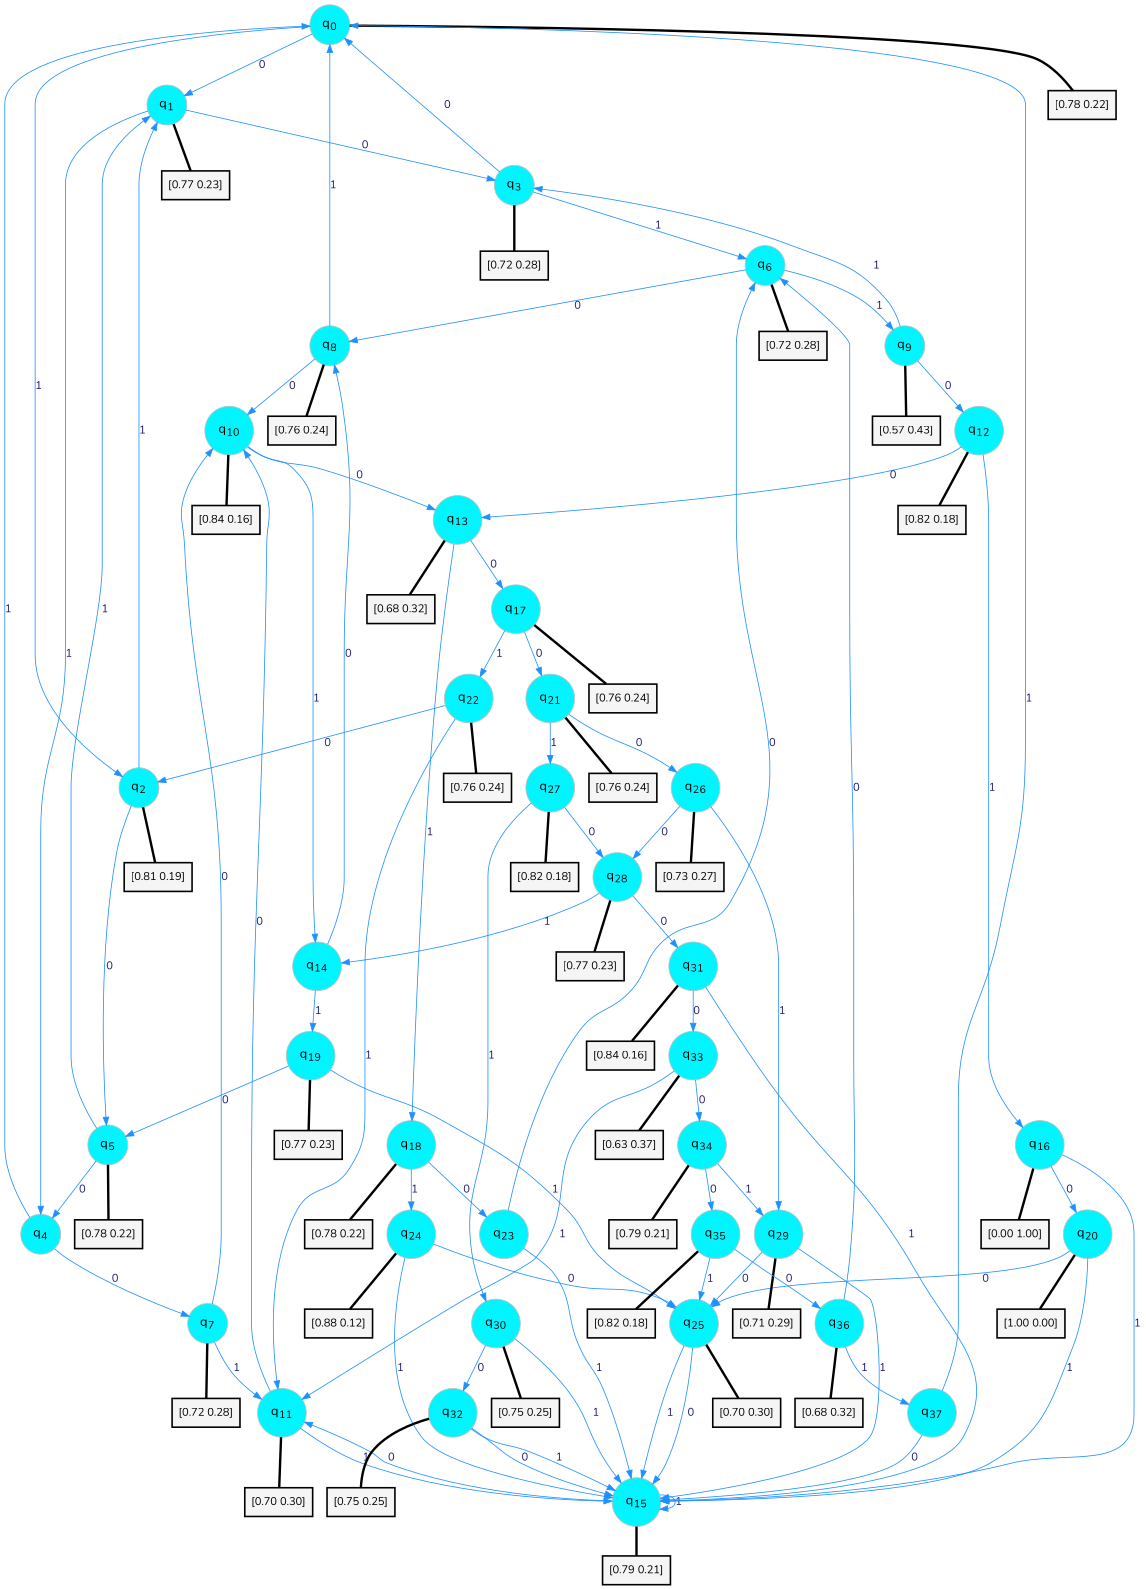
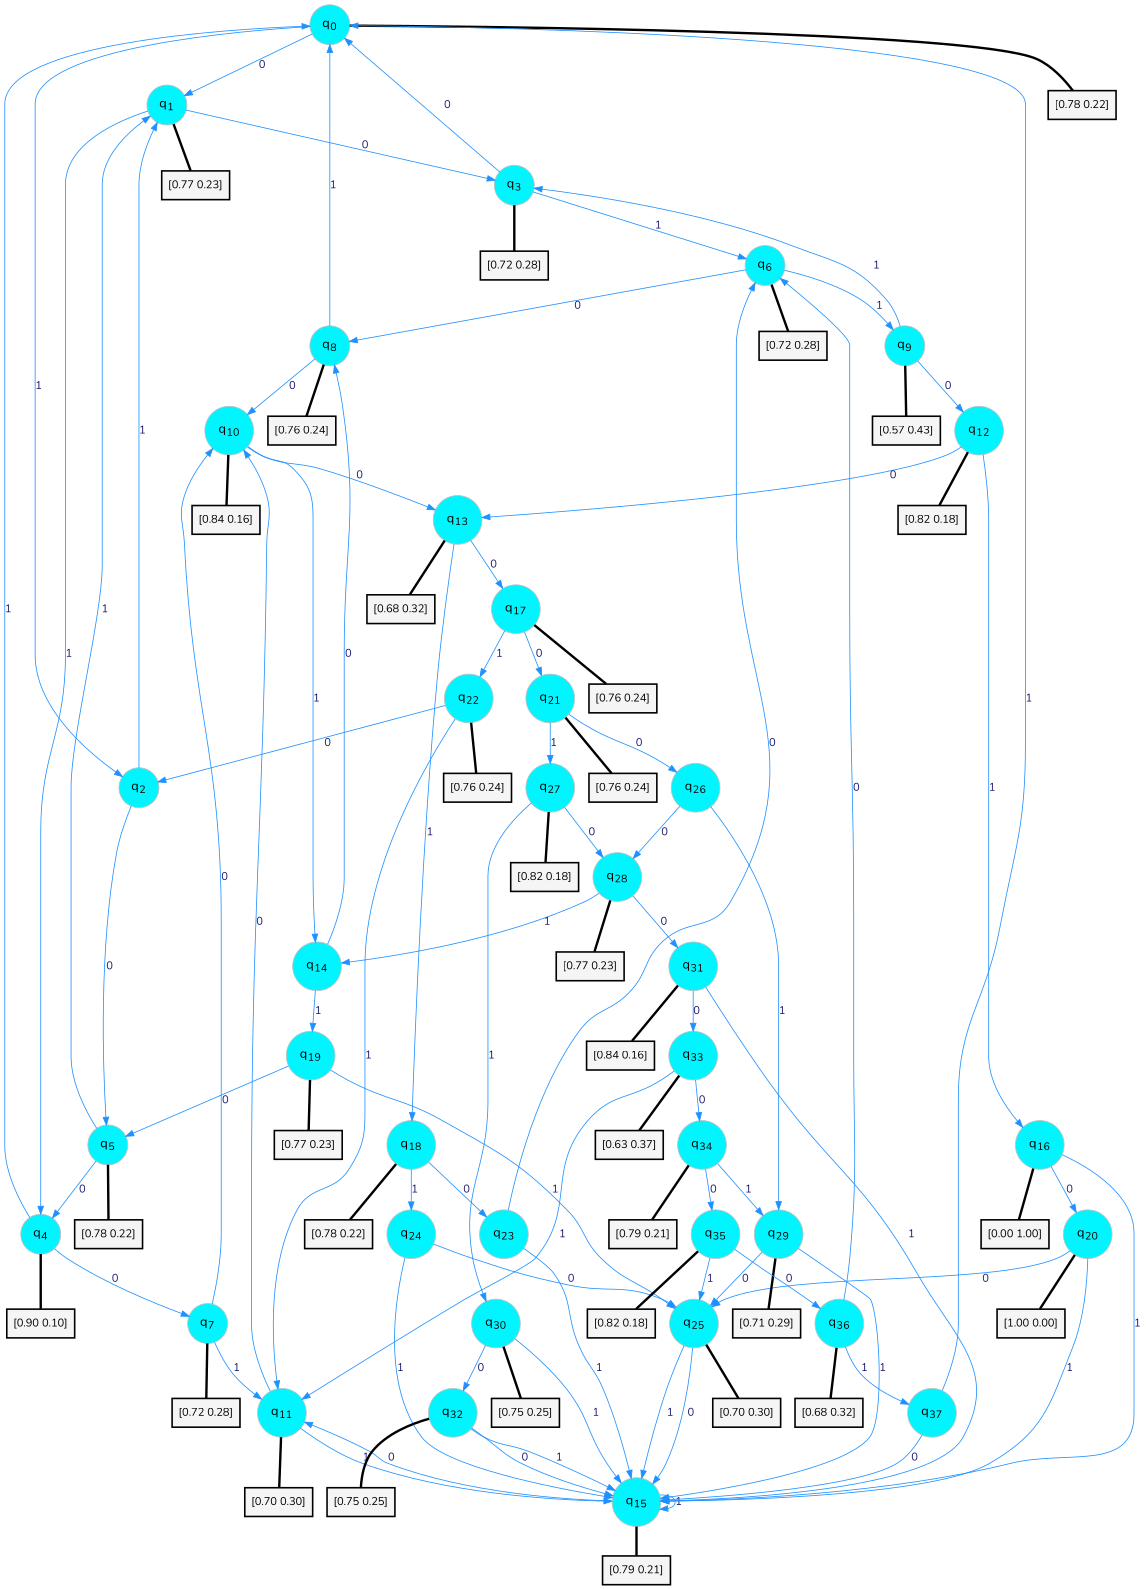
node "[0.81 0.19]": removed
node "[0.73 0.27]": removed
node "[0.90 0.10]": added
node "[0.88 0.12]": removed
